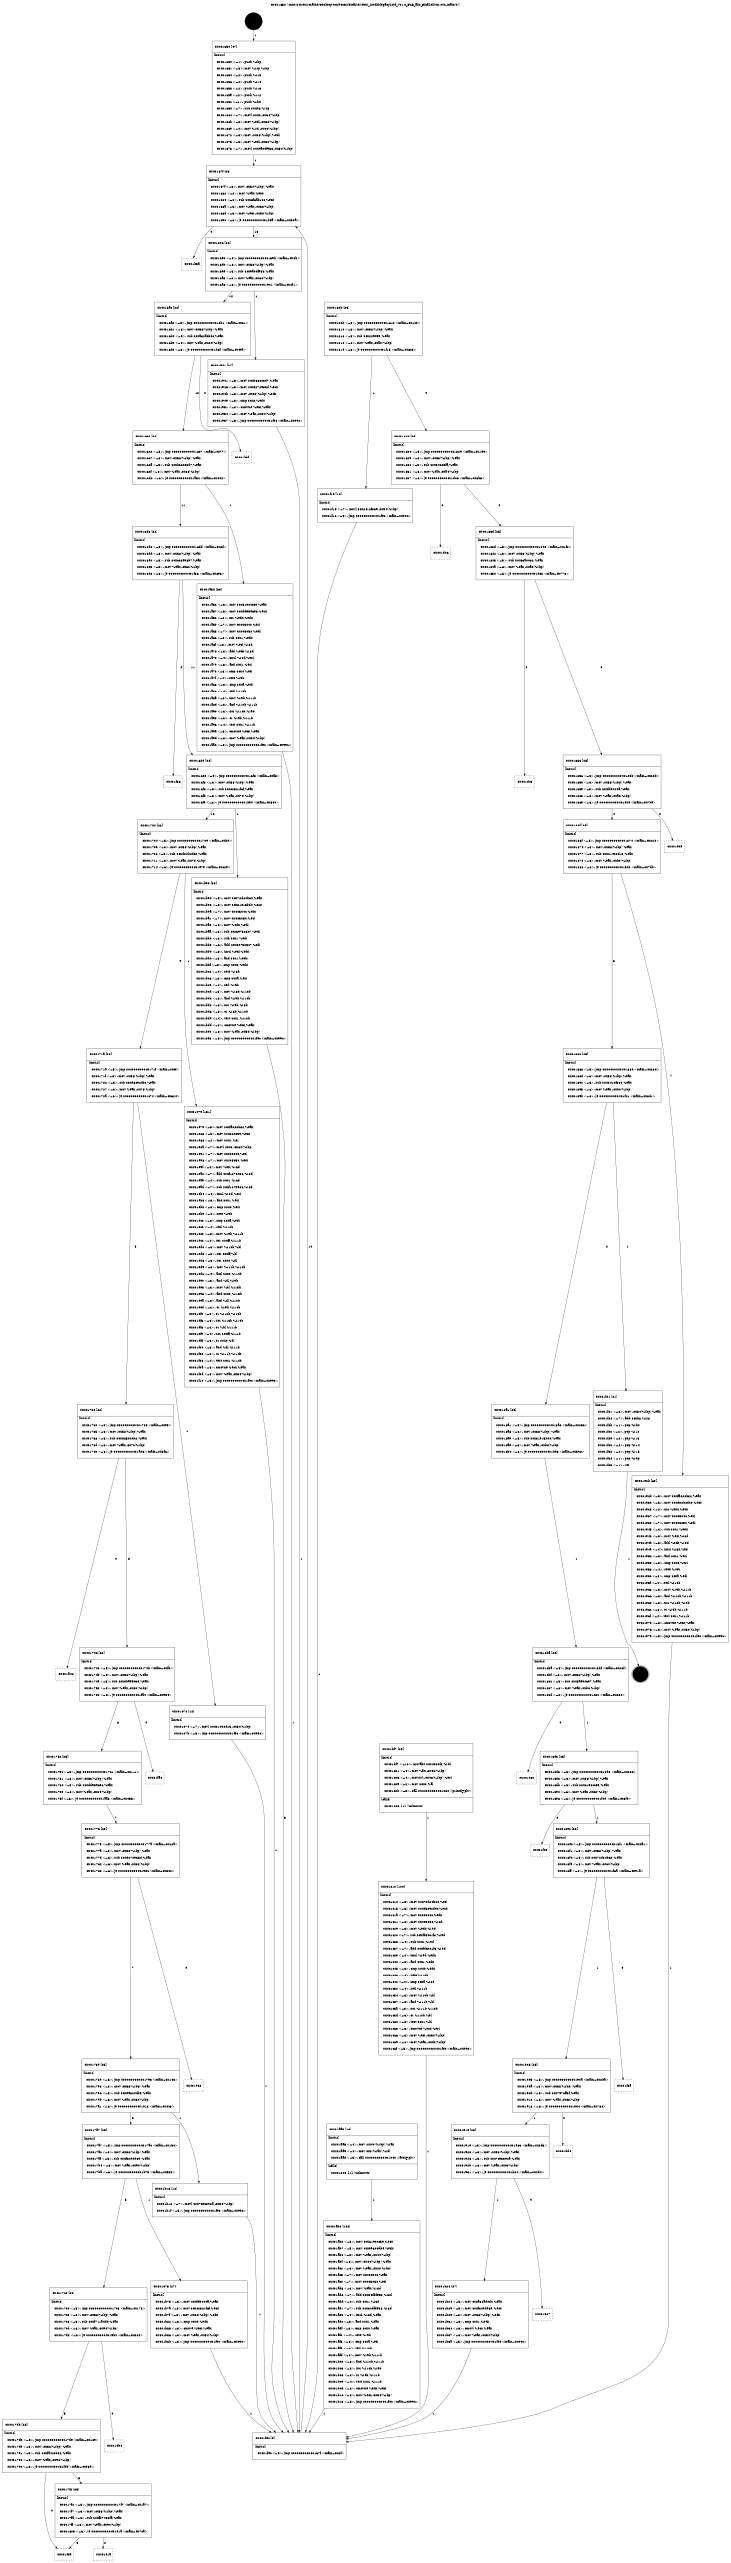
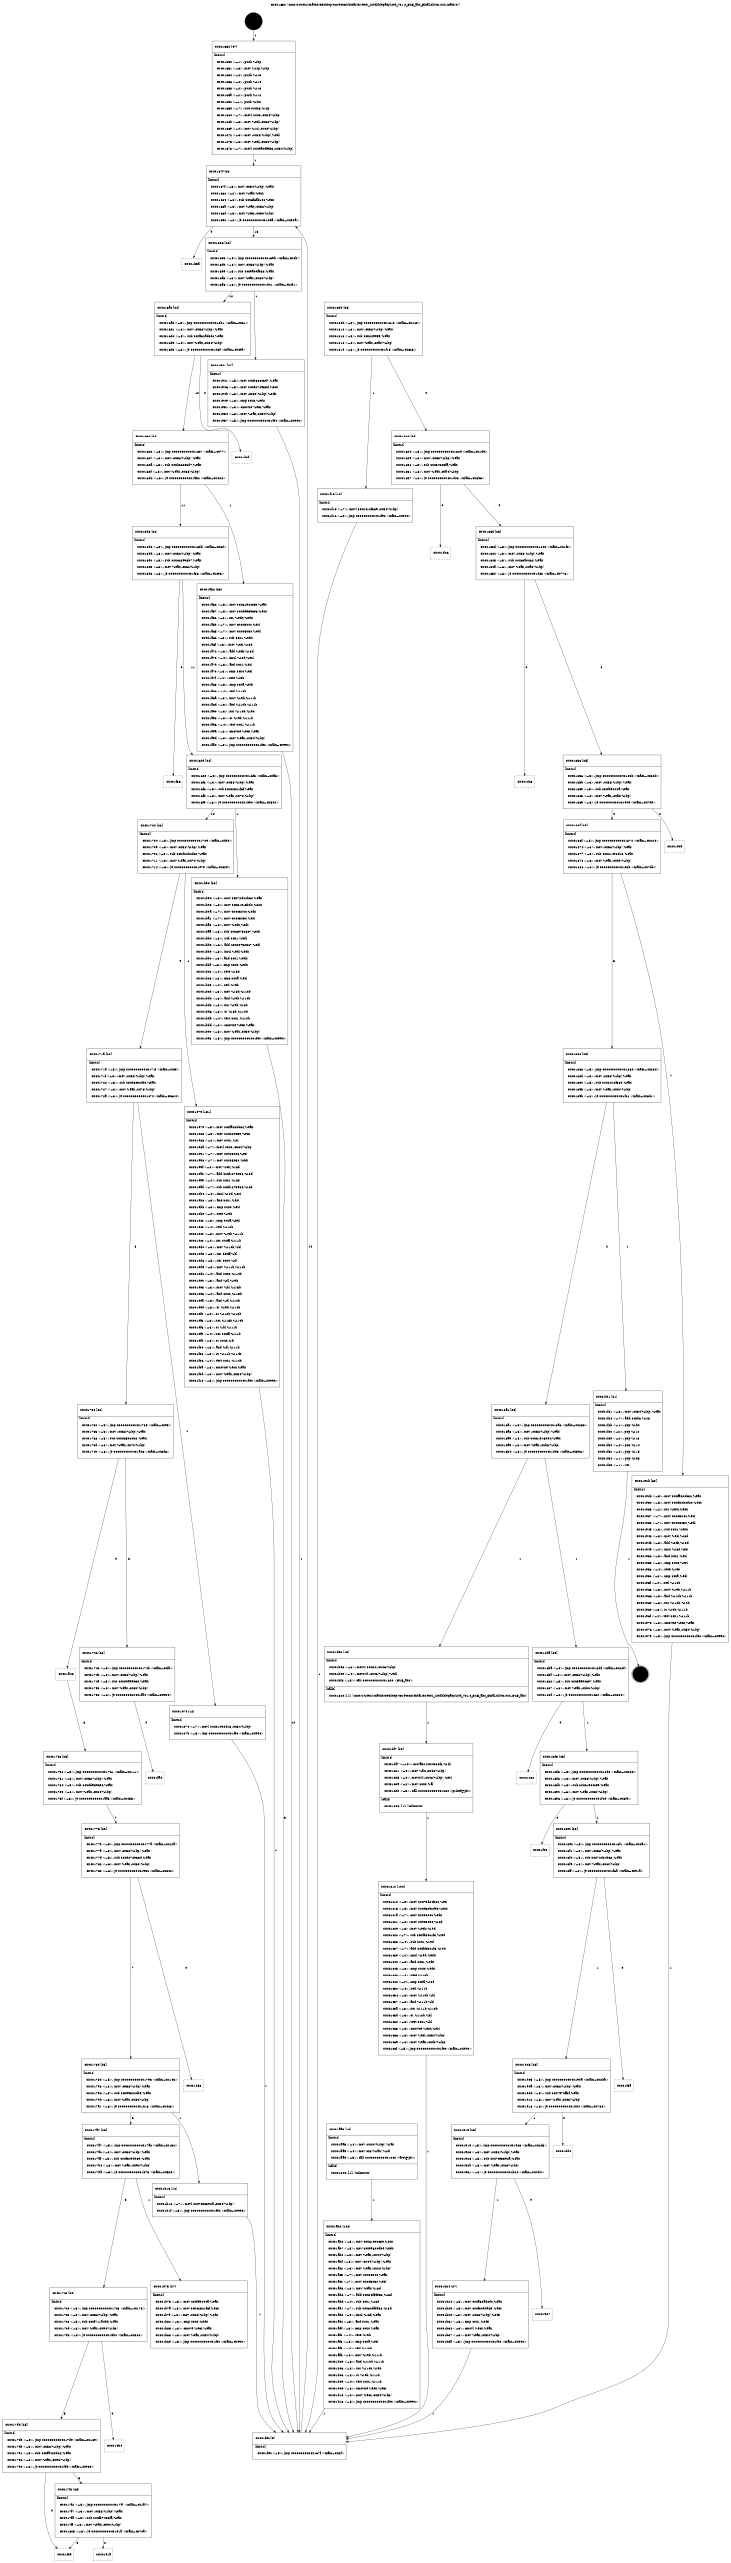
node "0x401be8 [15]": added
edge "0x401a52 [83]" -> "0x401fec [5]": label " 1" -> " 12"
edge "0x401746 [22]" -> "0x40175c [25]": now "0x401a46" -> "0x40175c [25]"
edge "0x401b75 [27]" -> "0x401fec [5]": removed, label "1"
